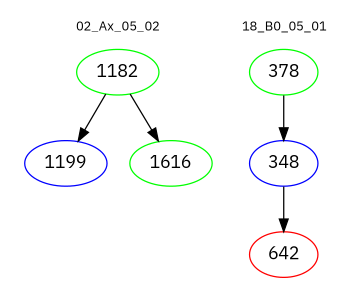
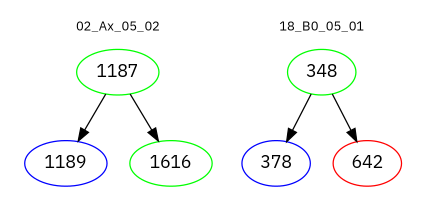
node "1182": label "1182" -> "1187"
node "378": color green -> blue
edge "378" -> "348": reversed
node "1199": label "1199" -> "1189"
node "348": color blue -> green
